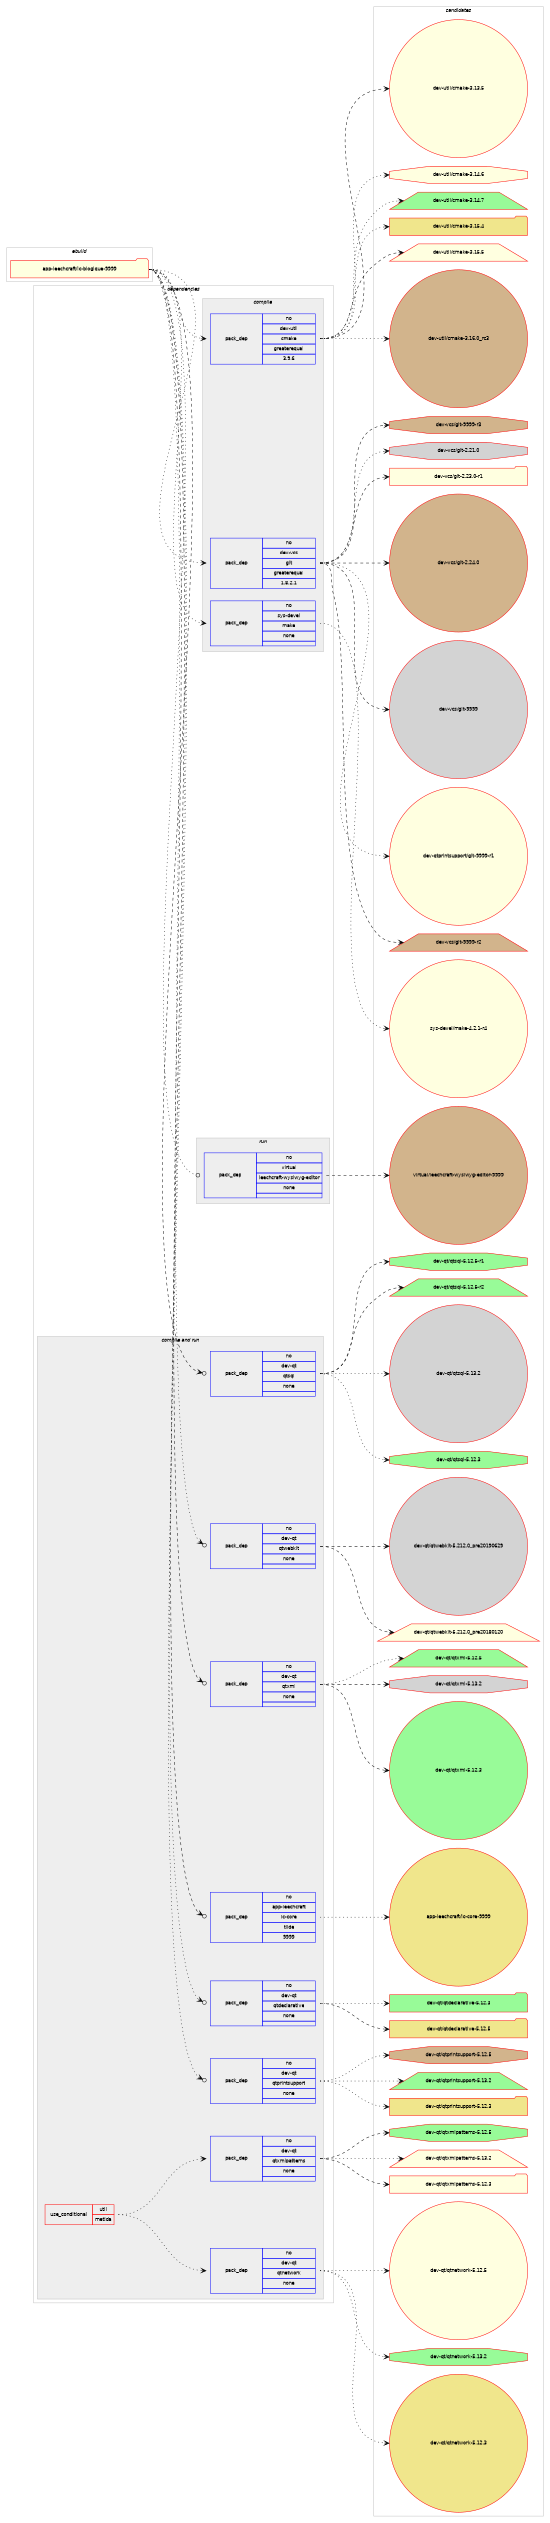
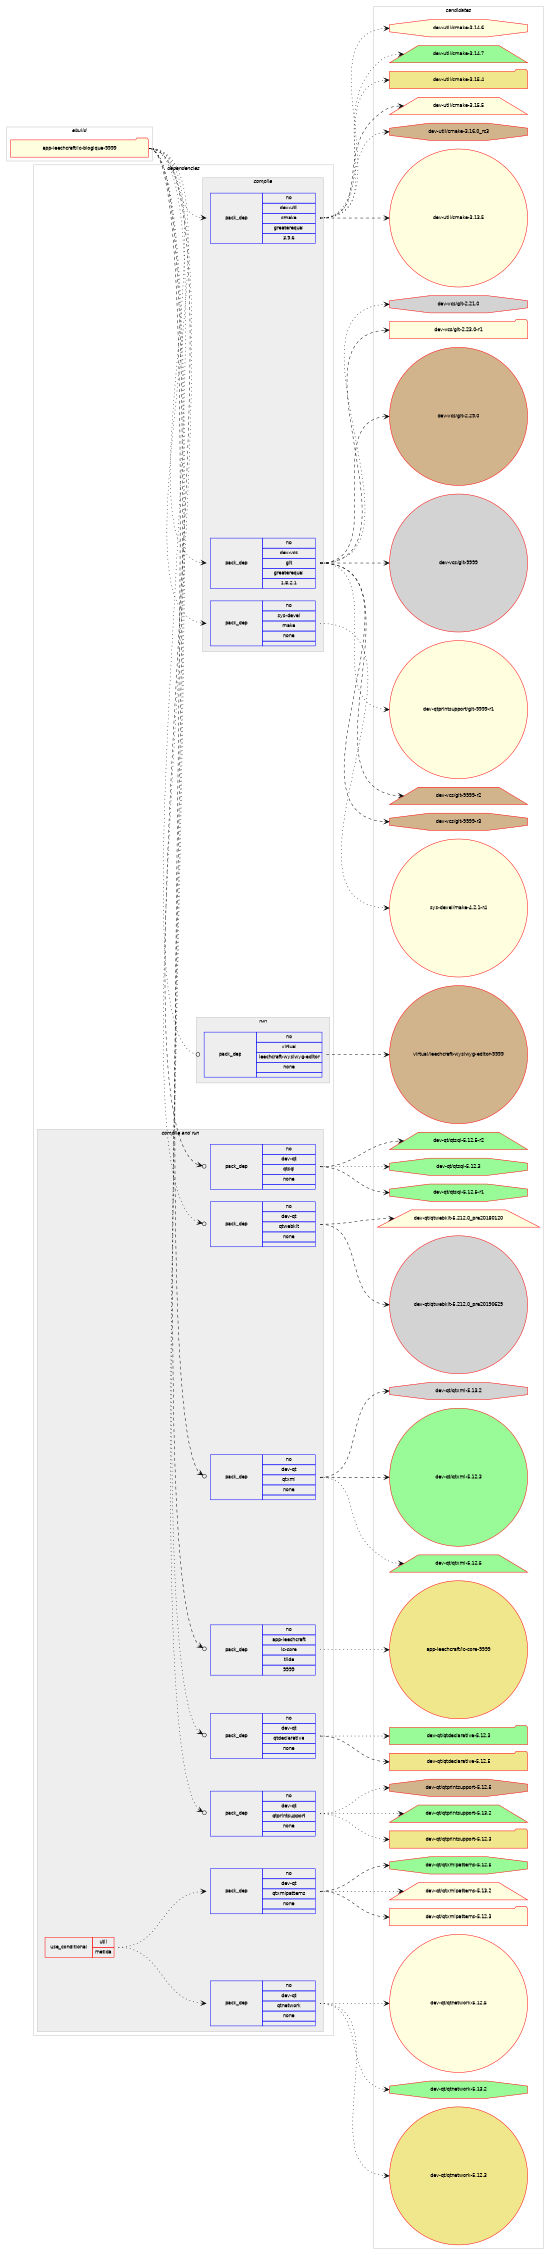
node "dev-util/cmake-3.16.0_rc3": shape circle -> octagon
node "dev-vcs/git-2.24.0": label "dev-vcs/git-2.24.0" -> "dev-vcs/git-2.29.0"
node "dev-qt/qtsql-5.13.2": removed
